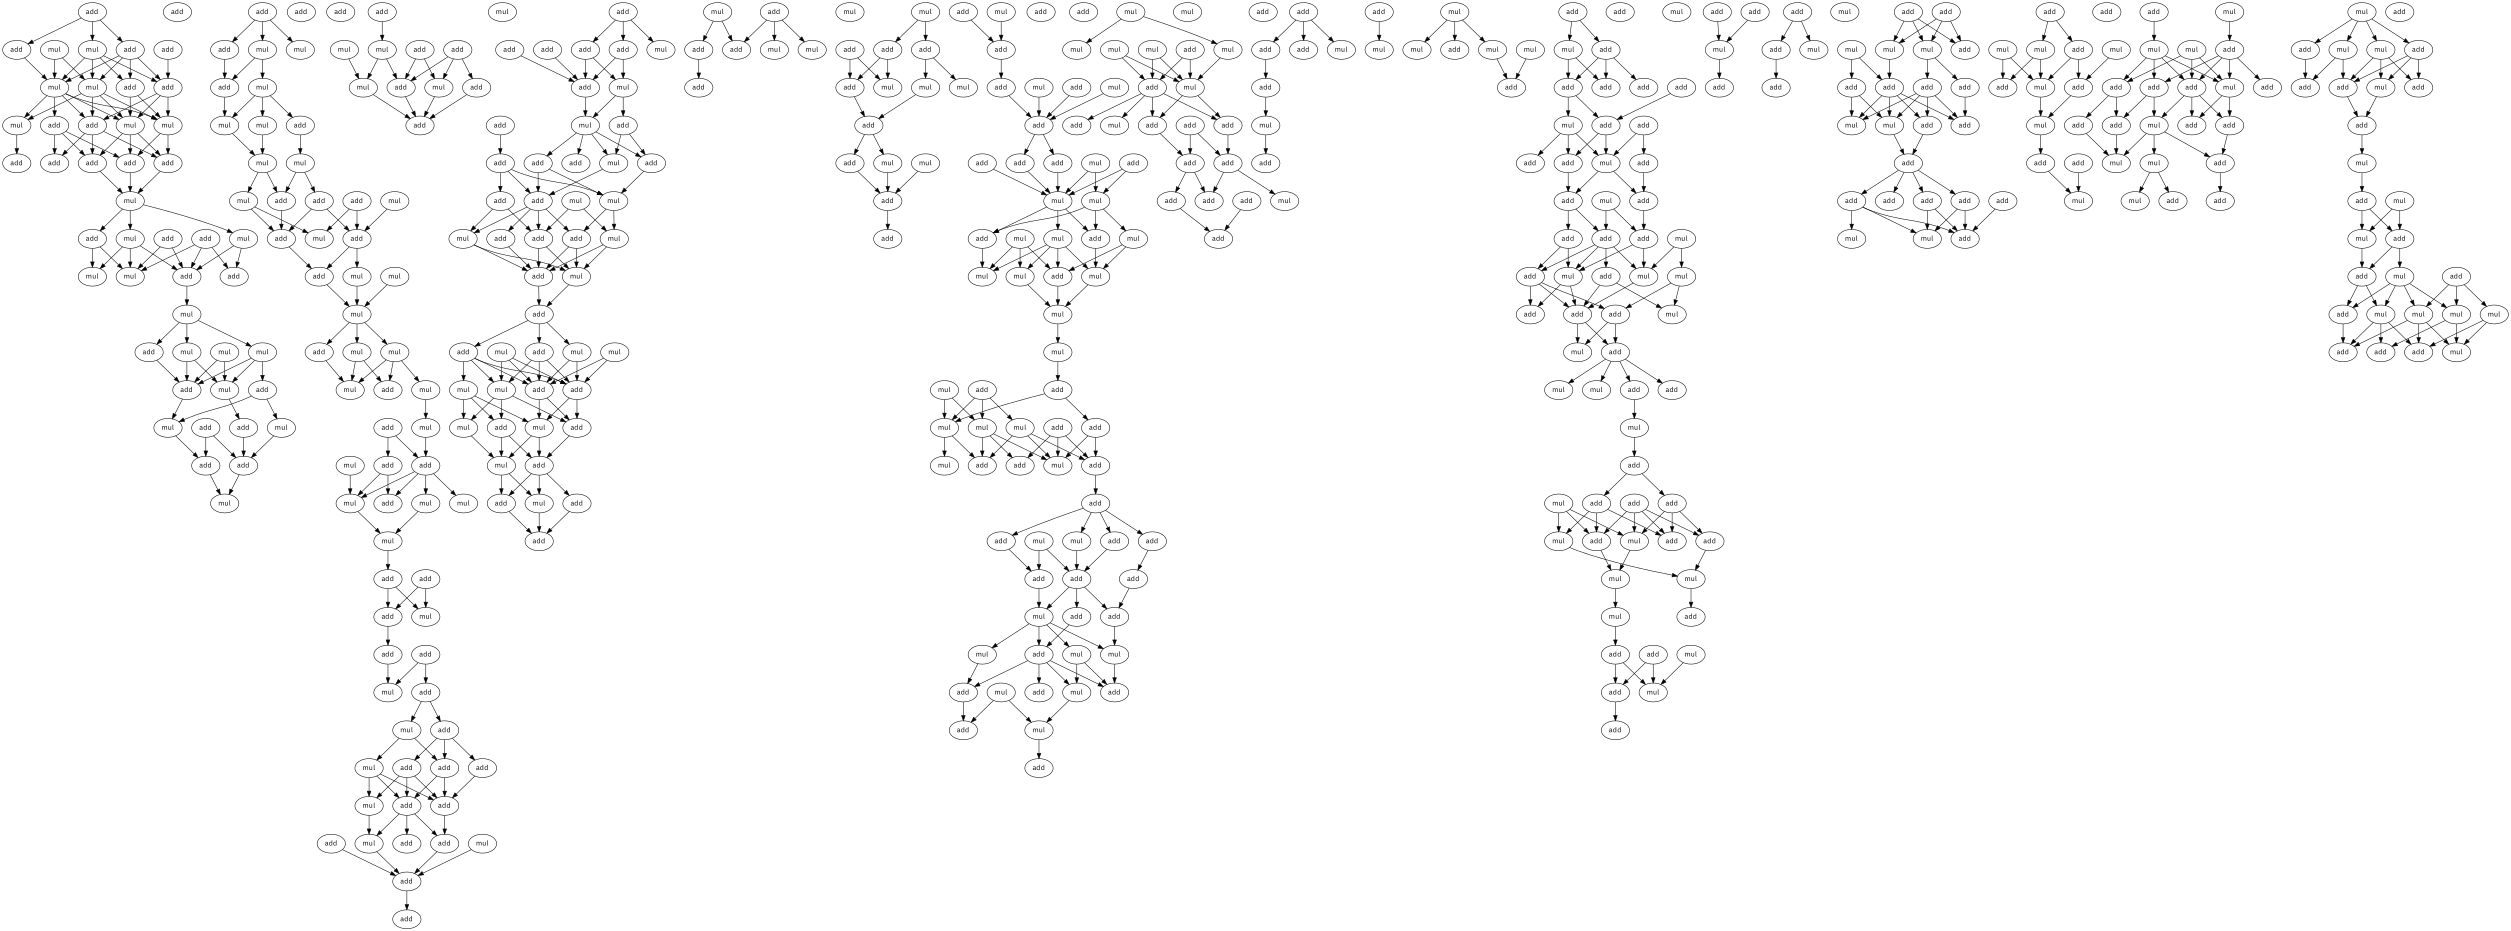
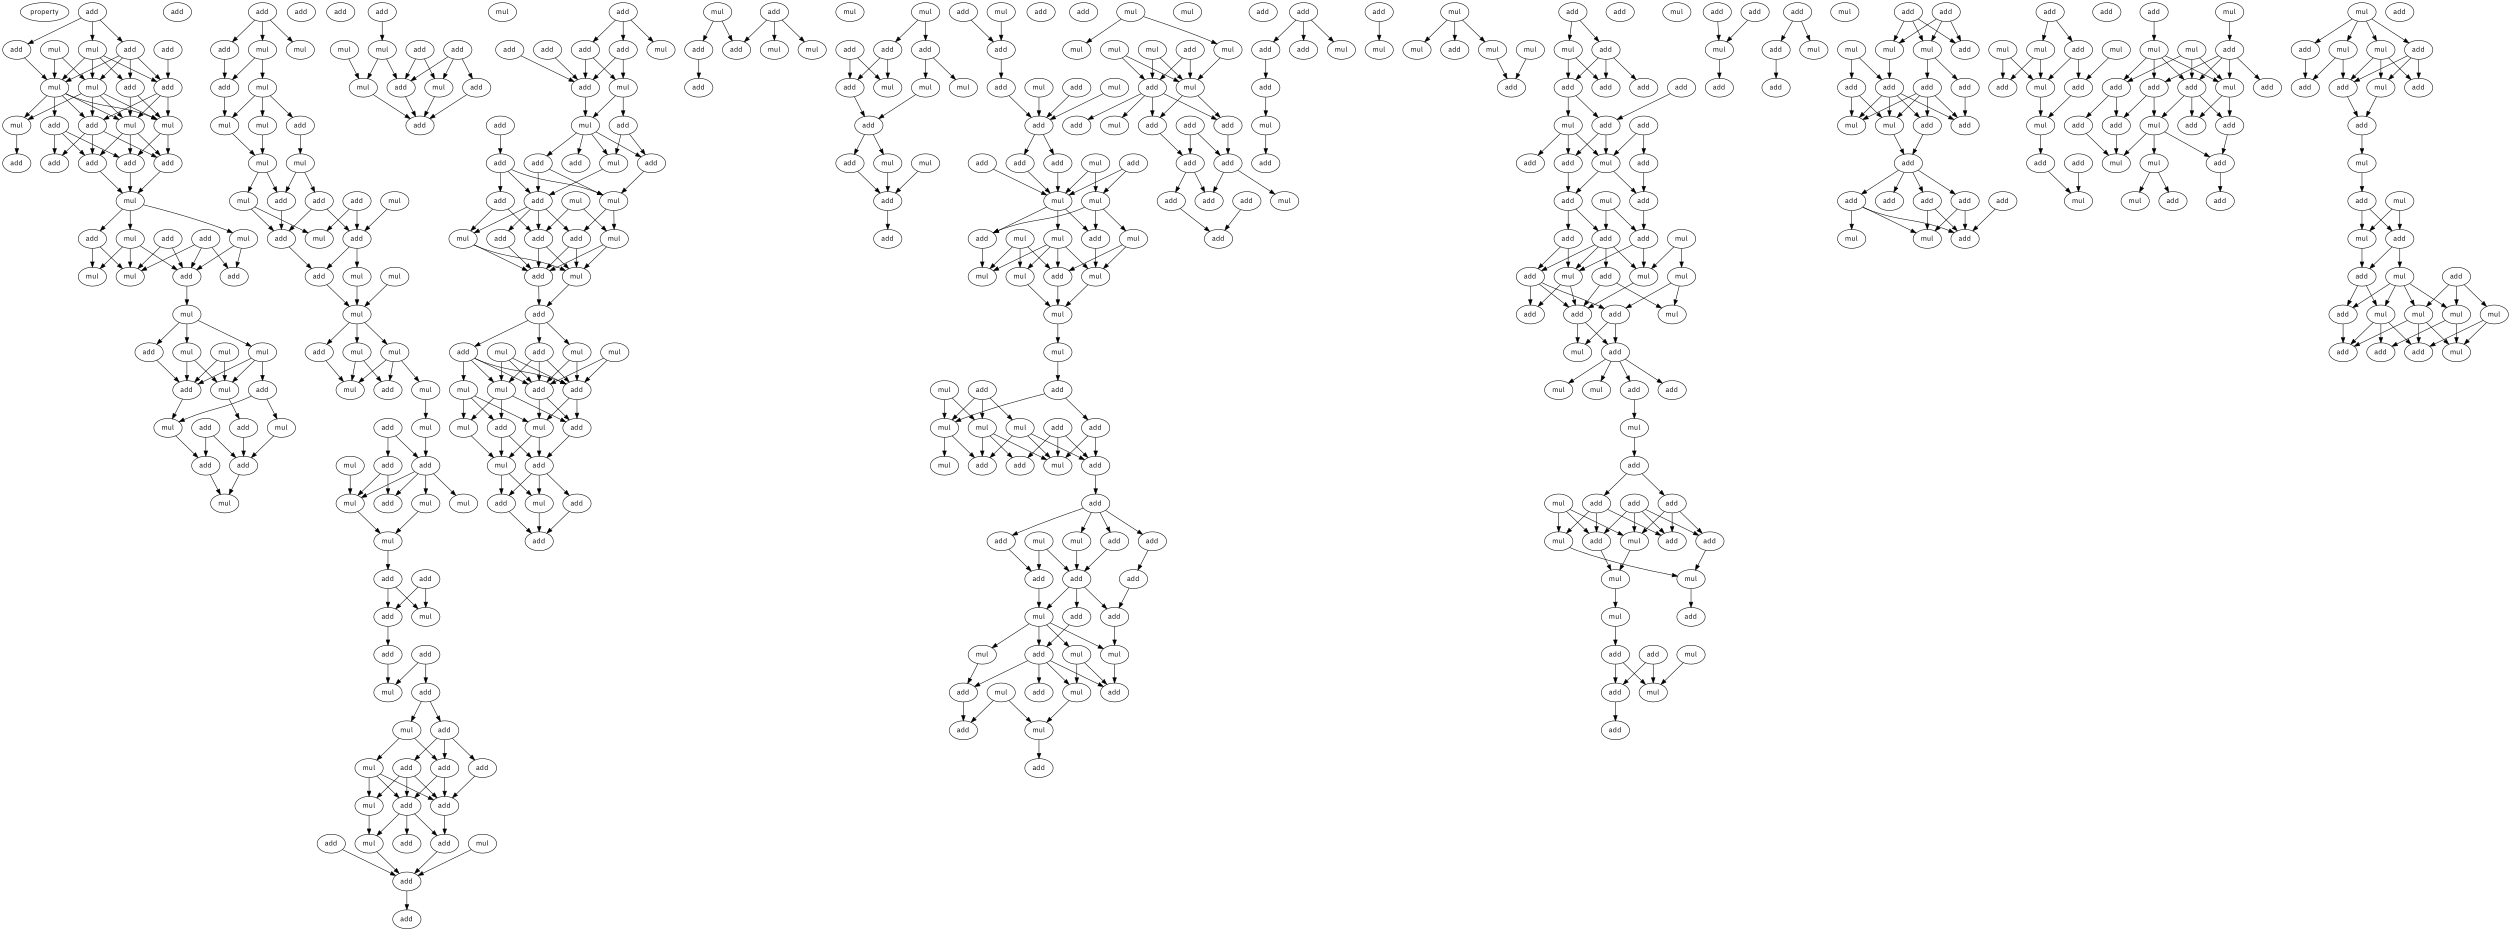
node "property": added
